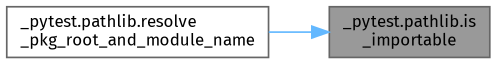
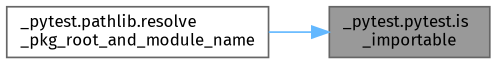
node "_pytest.pathlib.is _importable": label "_pytest.pathlib.is _importable" -> "_pytest.pytest.is _importable"
